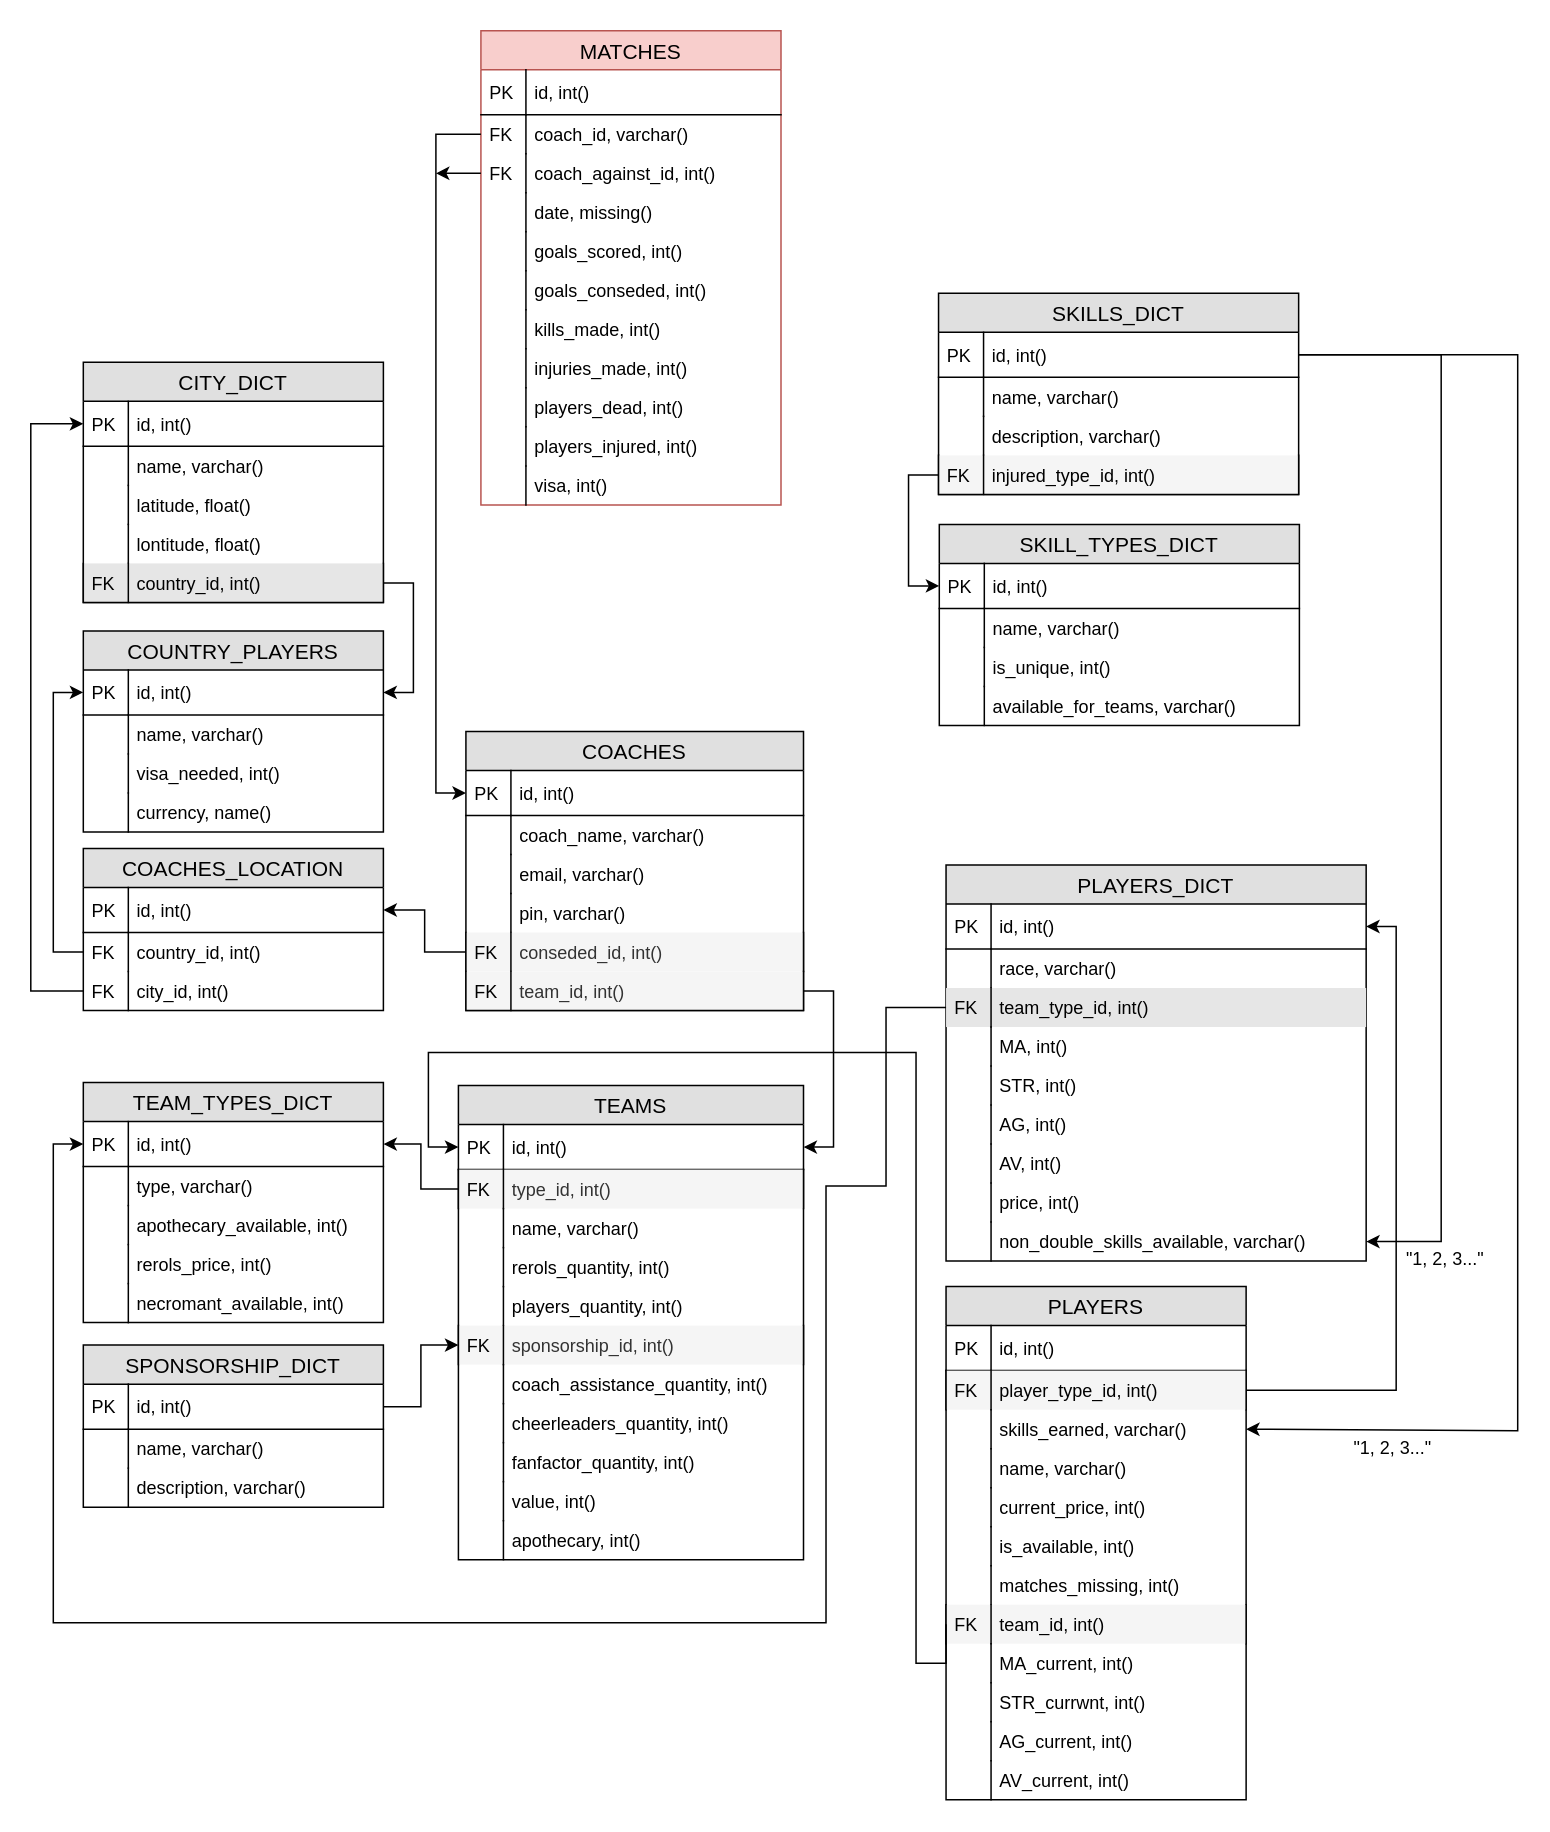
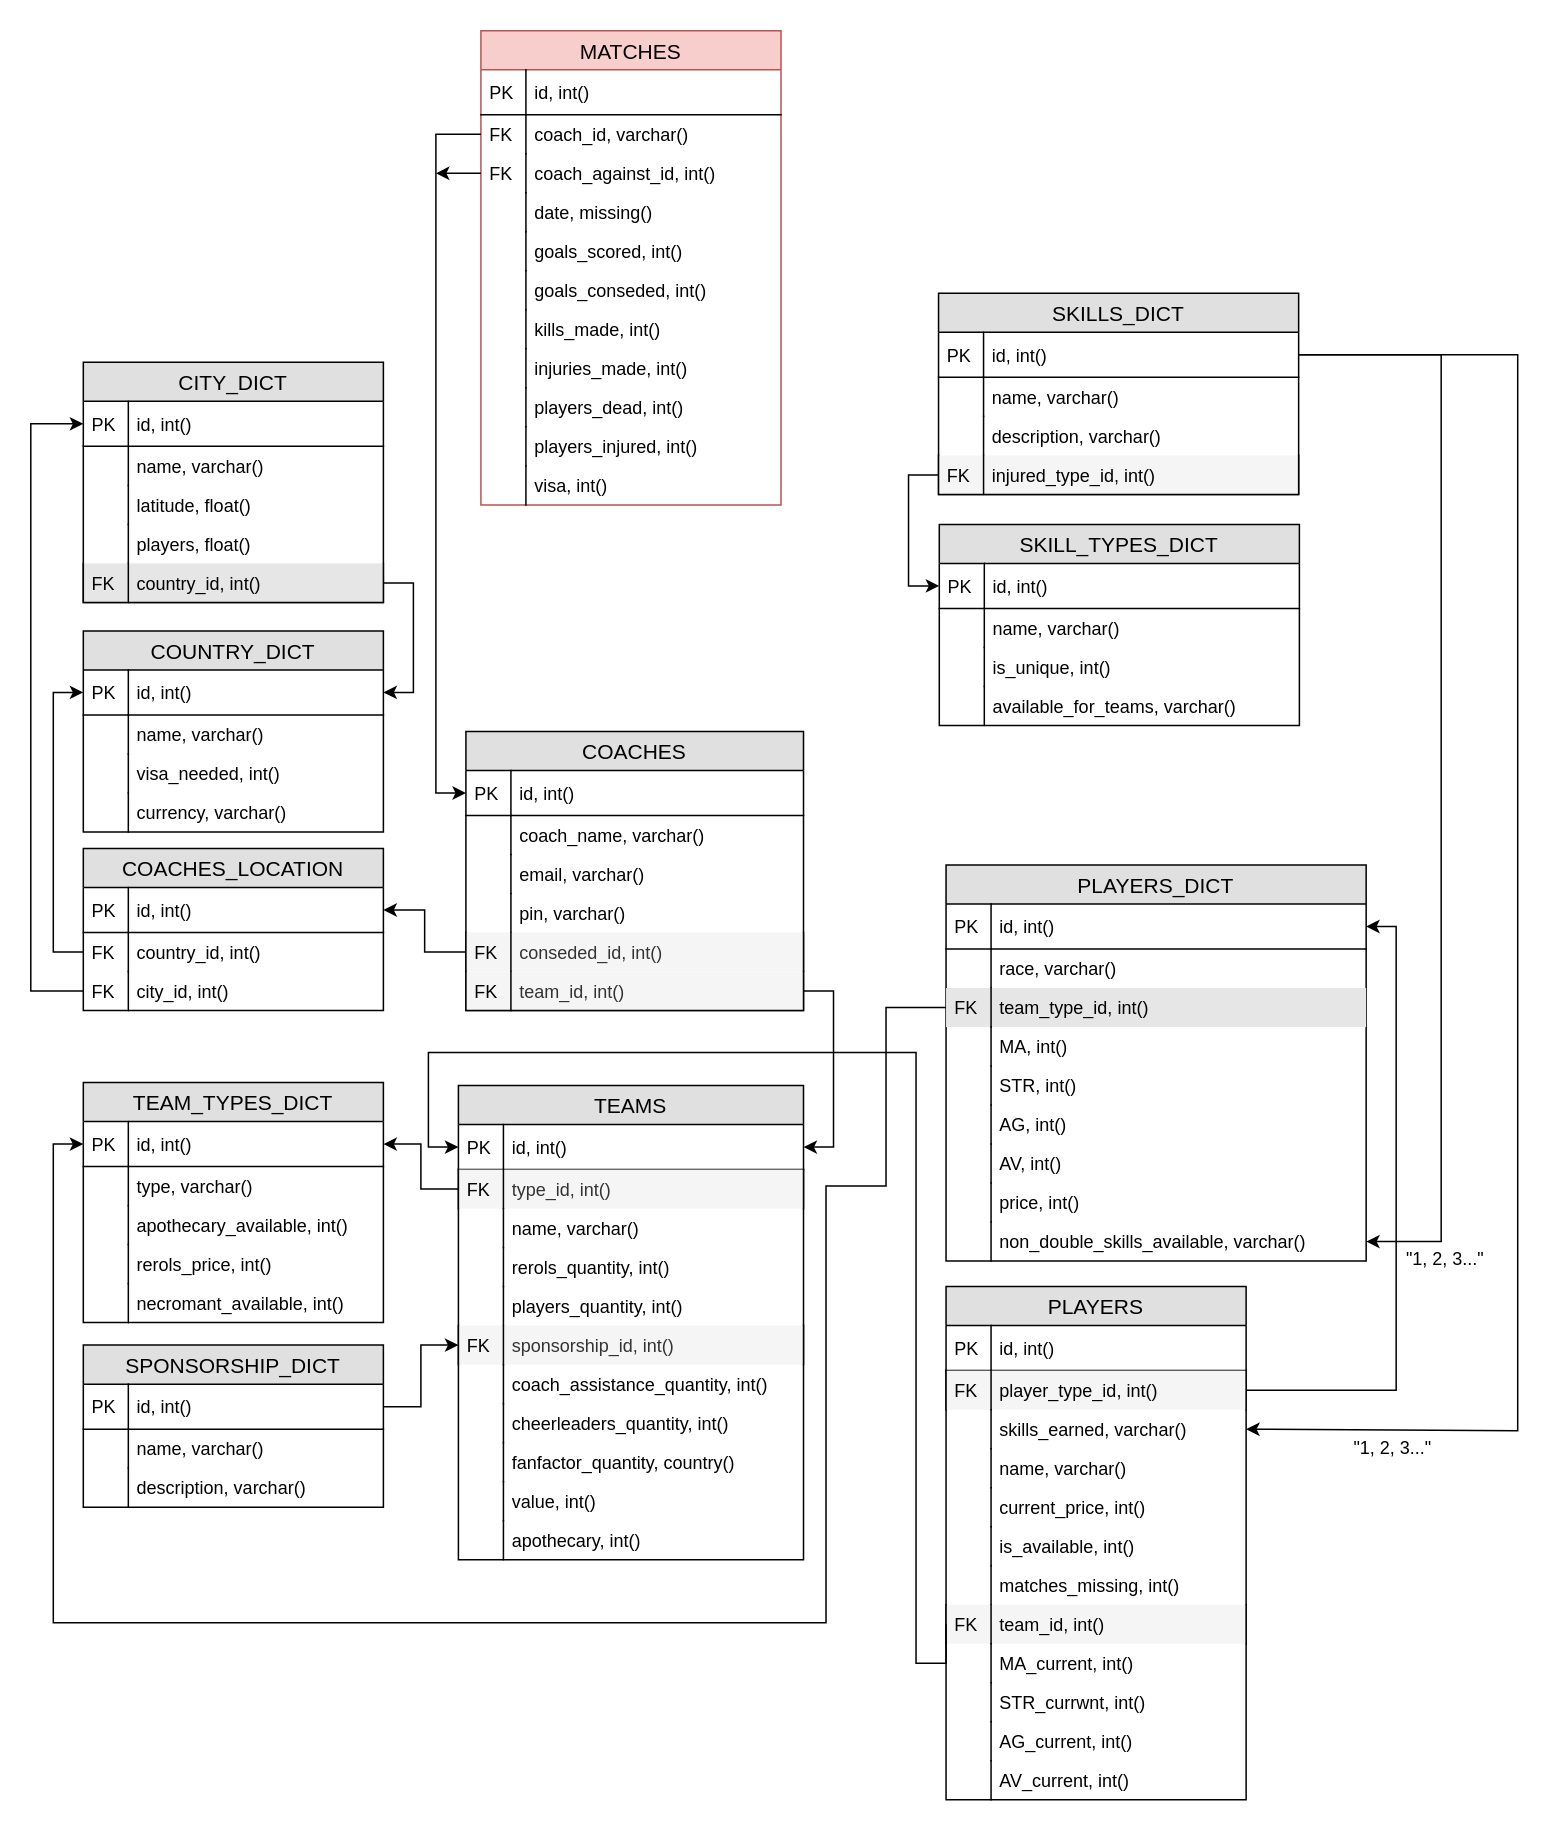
node "lontitude, float()": label "lontitude, float()" -> "players, float()"
node "COUNTRY_PLAYERS": label "COUNTRY_PLAYERS" -> "COUNTRY_DICT"
node "currency, name()": label "currency, name()" -> "currency, varchar()"
node "fanfactor_quantity, int()": label "fanfactor_quantity, int()" -> "fanfactor_quantity, country()"
